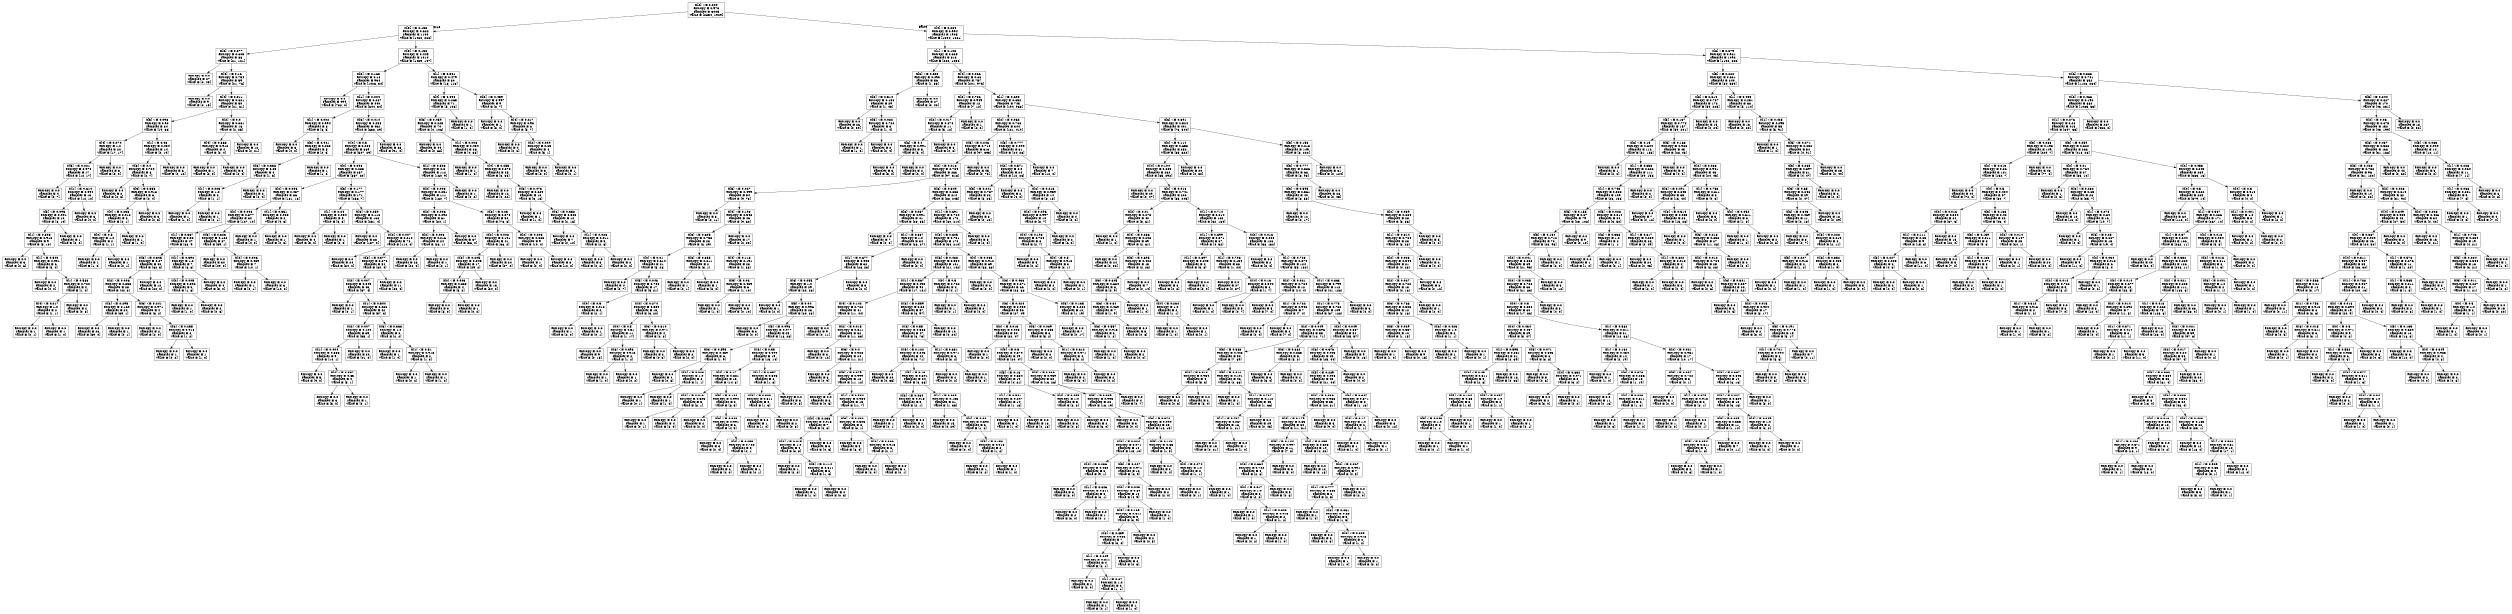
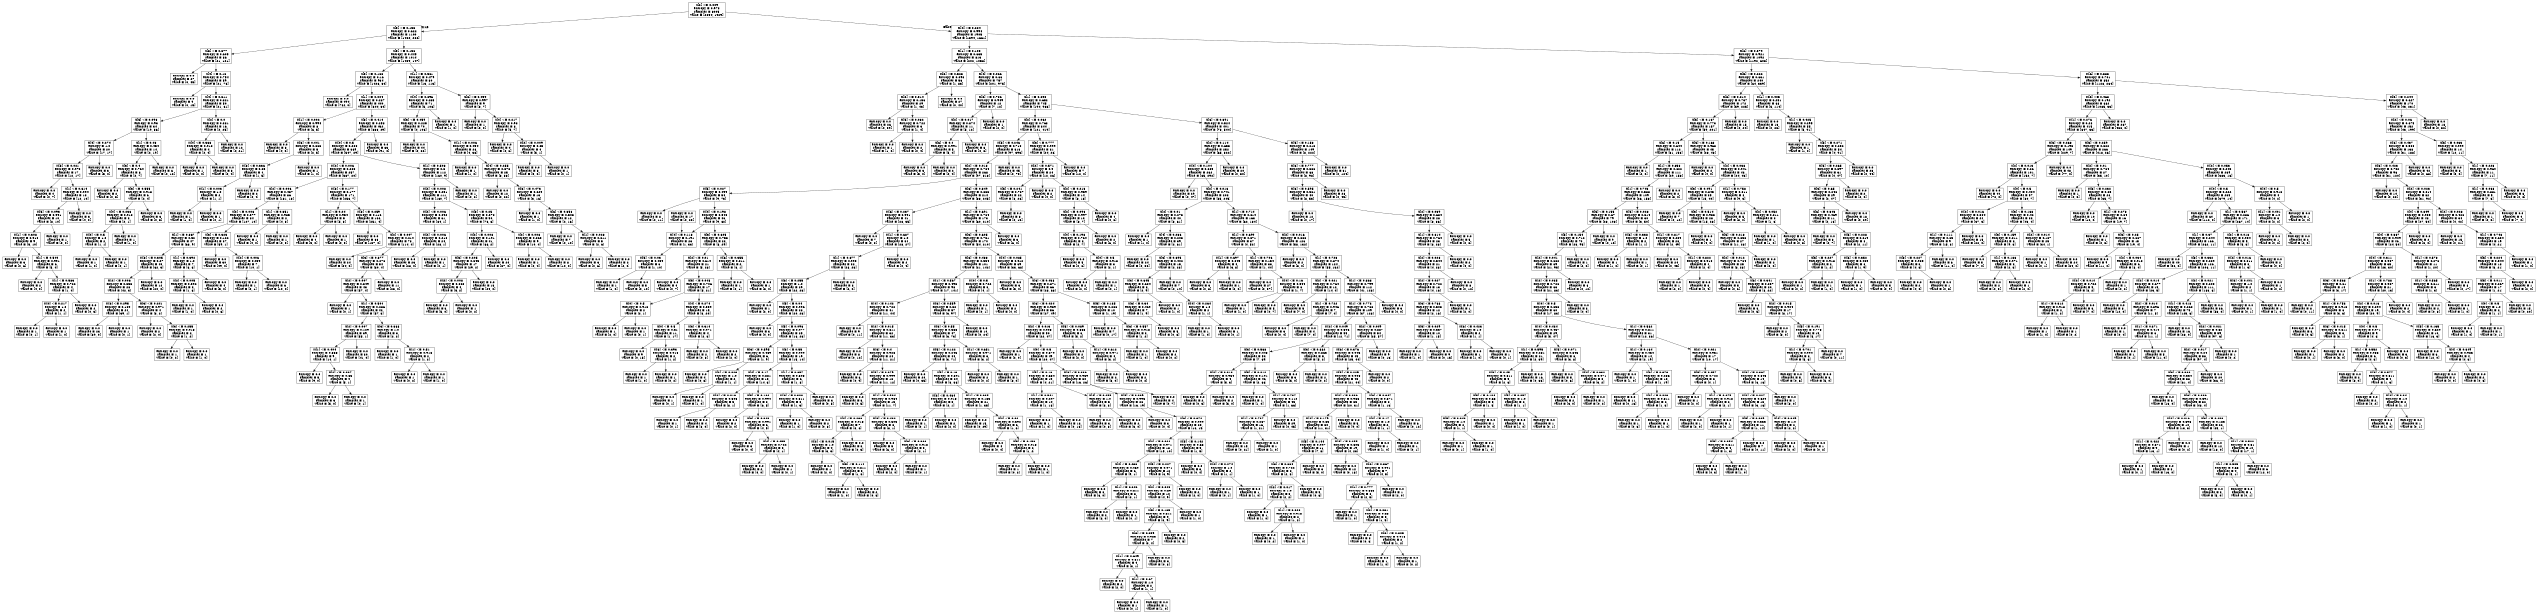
edge "X[4] <= 0.198 entropy = 0.548 samples = 46 value = [9, 62]" -> "entropy = 0.0 samples = 17 value = [0, 23]": now "X[4] <= 0.198 entropy = 0.548 samples = 46 value = [9, 62]" -> "X[4] <= 0.113 entropy = 0.191 samples = 23 value = [1, 33]"
node "entropy = 0.0 samples = 37 value = [56, 0]": removed
